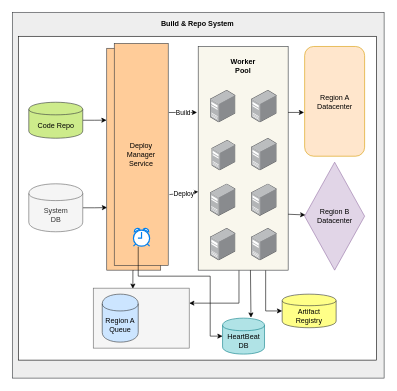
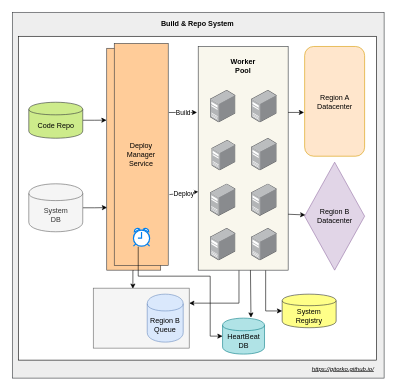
node "Artifact Registry": label "Artifact Registry" -> "System Registry"
node "Region A Queue": removed
node "Region B Queue": added
node "https://gitorko.github.io/": added
